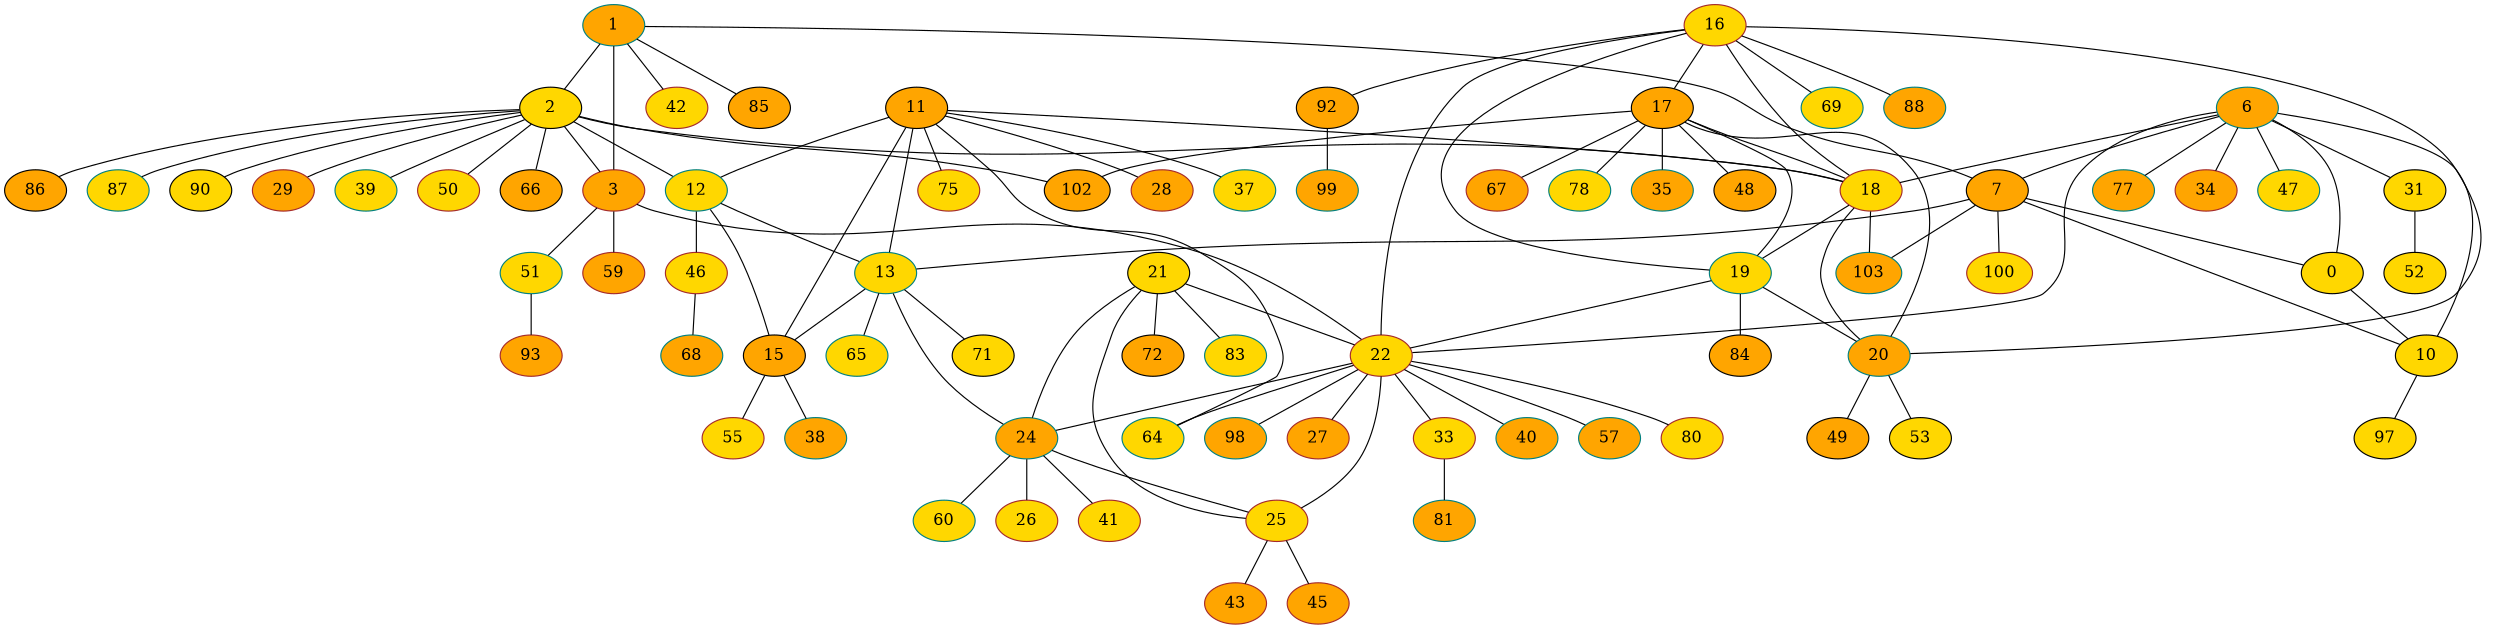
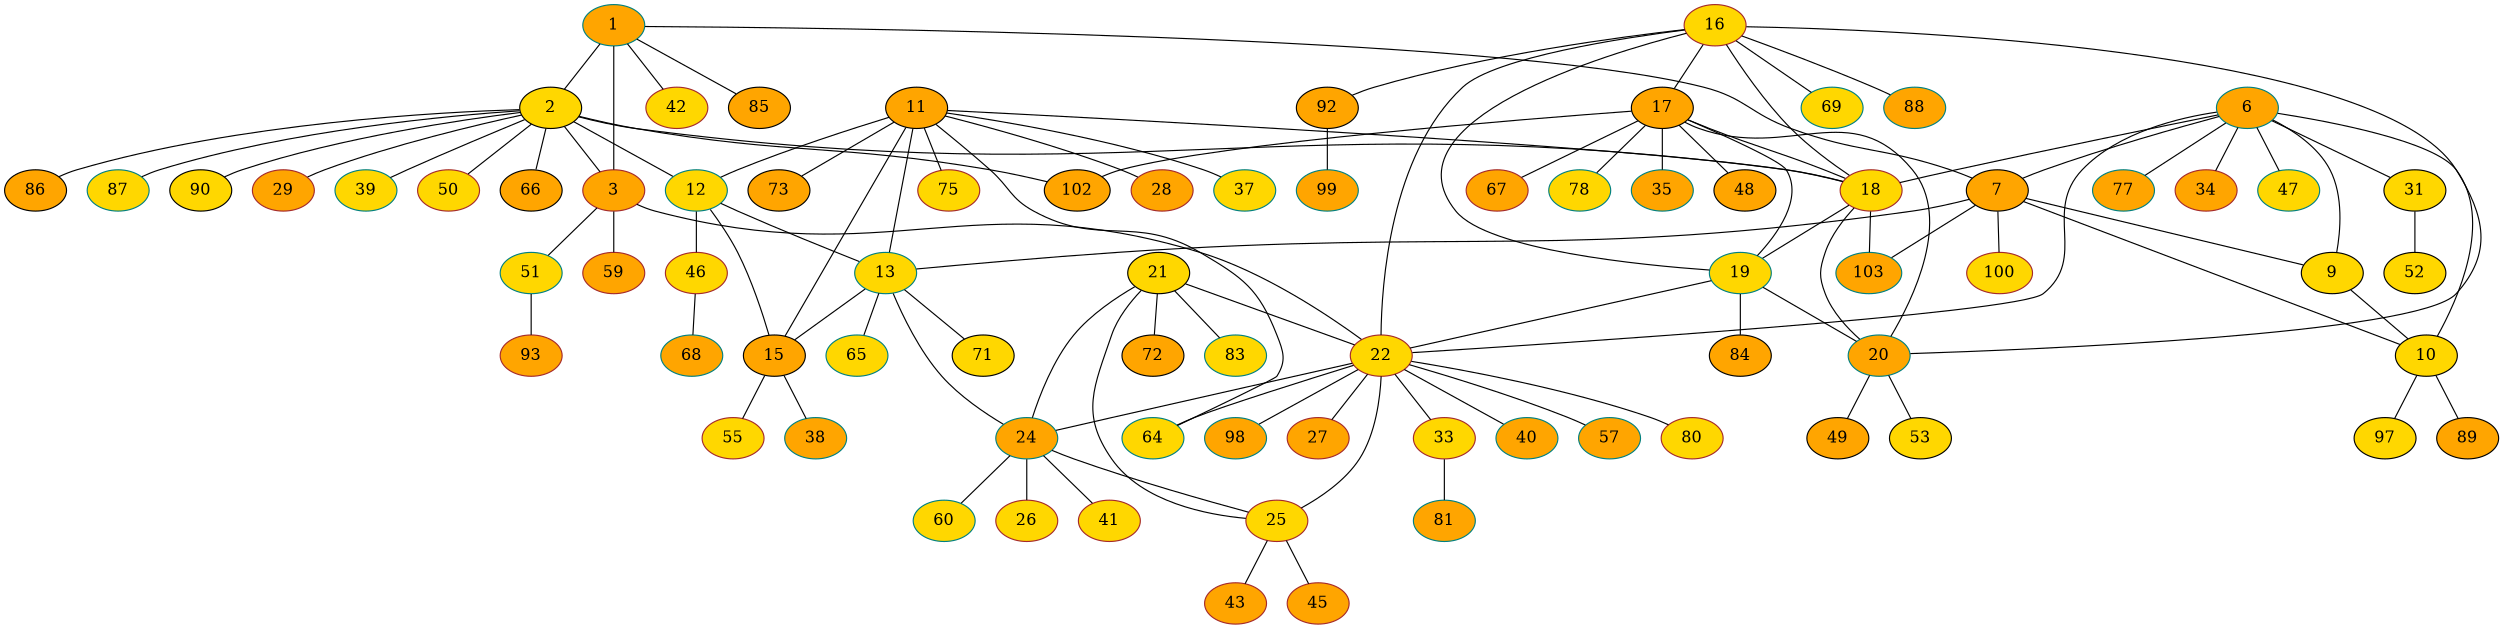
node "73": added
node "0": label "0" -> "9"
node "89": added
